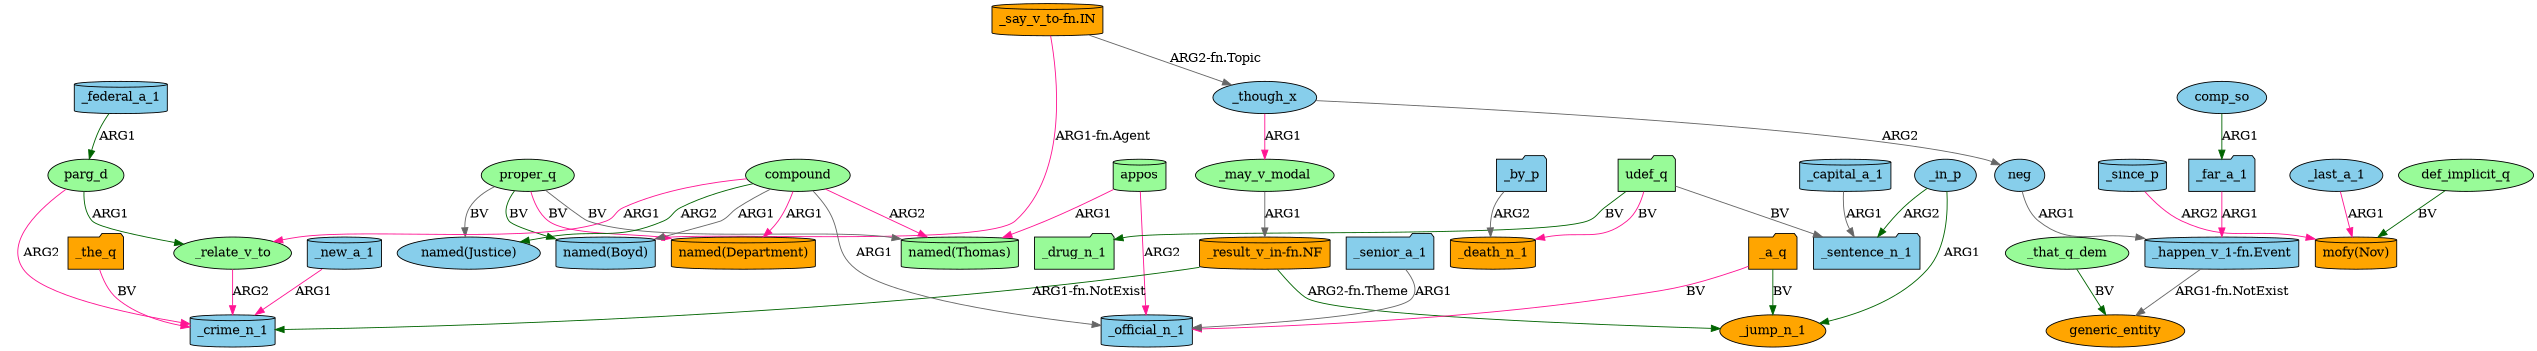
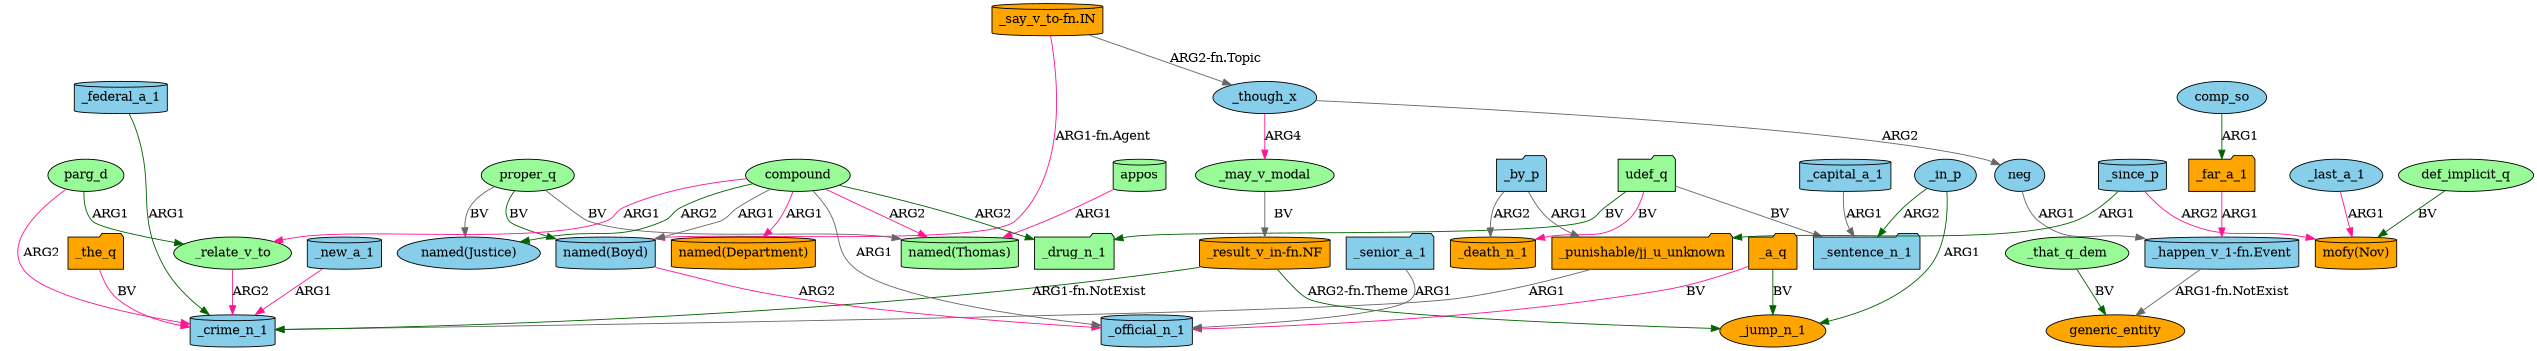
edge "_federal_a_1" -> "parg_d": now "_federal_a_1" -> "_crime_n_1"
edge "_though_x" -> "_may_v_modal": label "ARG1" -> "ARG4"
node "_far_a_1": fillcolor skyblue -> orange
edge "compound" -> "_drug_n_1": added, label "ARG2"
edge "_may_v_modal" -> "_result_v_in-fn.NF": label "ARG1" -> "BV"
edge "proper_q" -> "named(Department)": removed, label "BV"
edge "appos" -> "_official_n_1": now "named(Boyd)" -> "_official_n_1"
node "_punishable/jj_u_unknown": added
